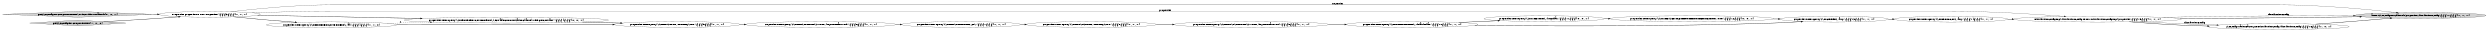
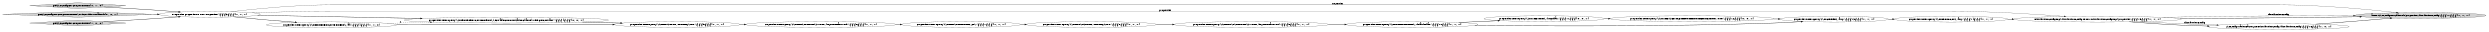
node "getSSLConfigForComponentALL['0', '1', '0']": added
